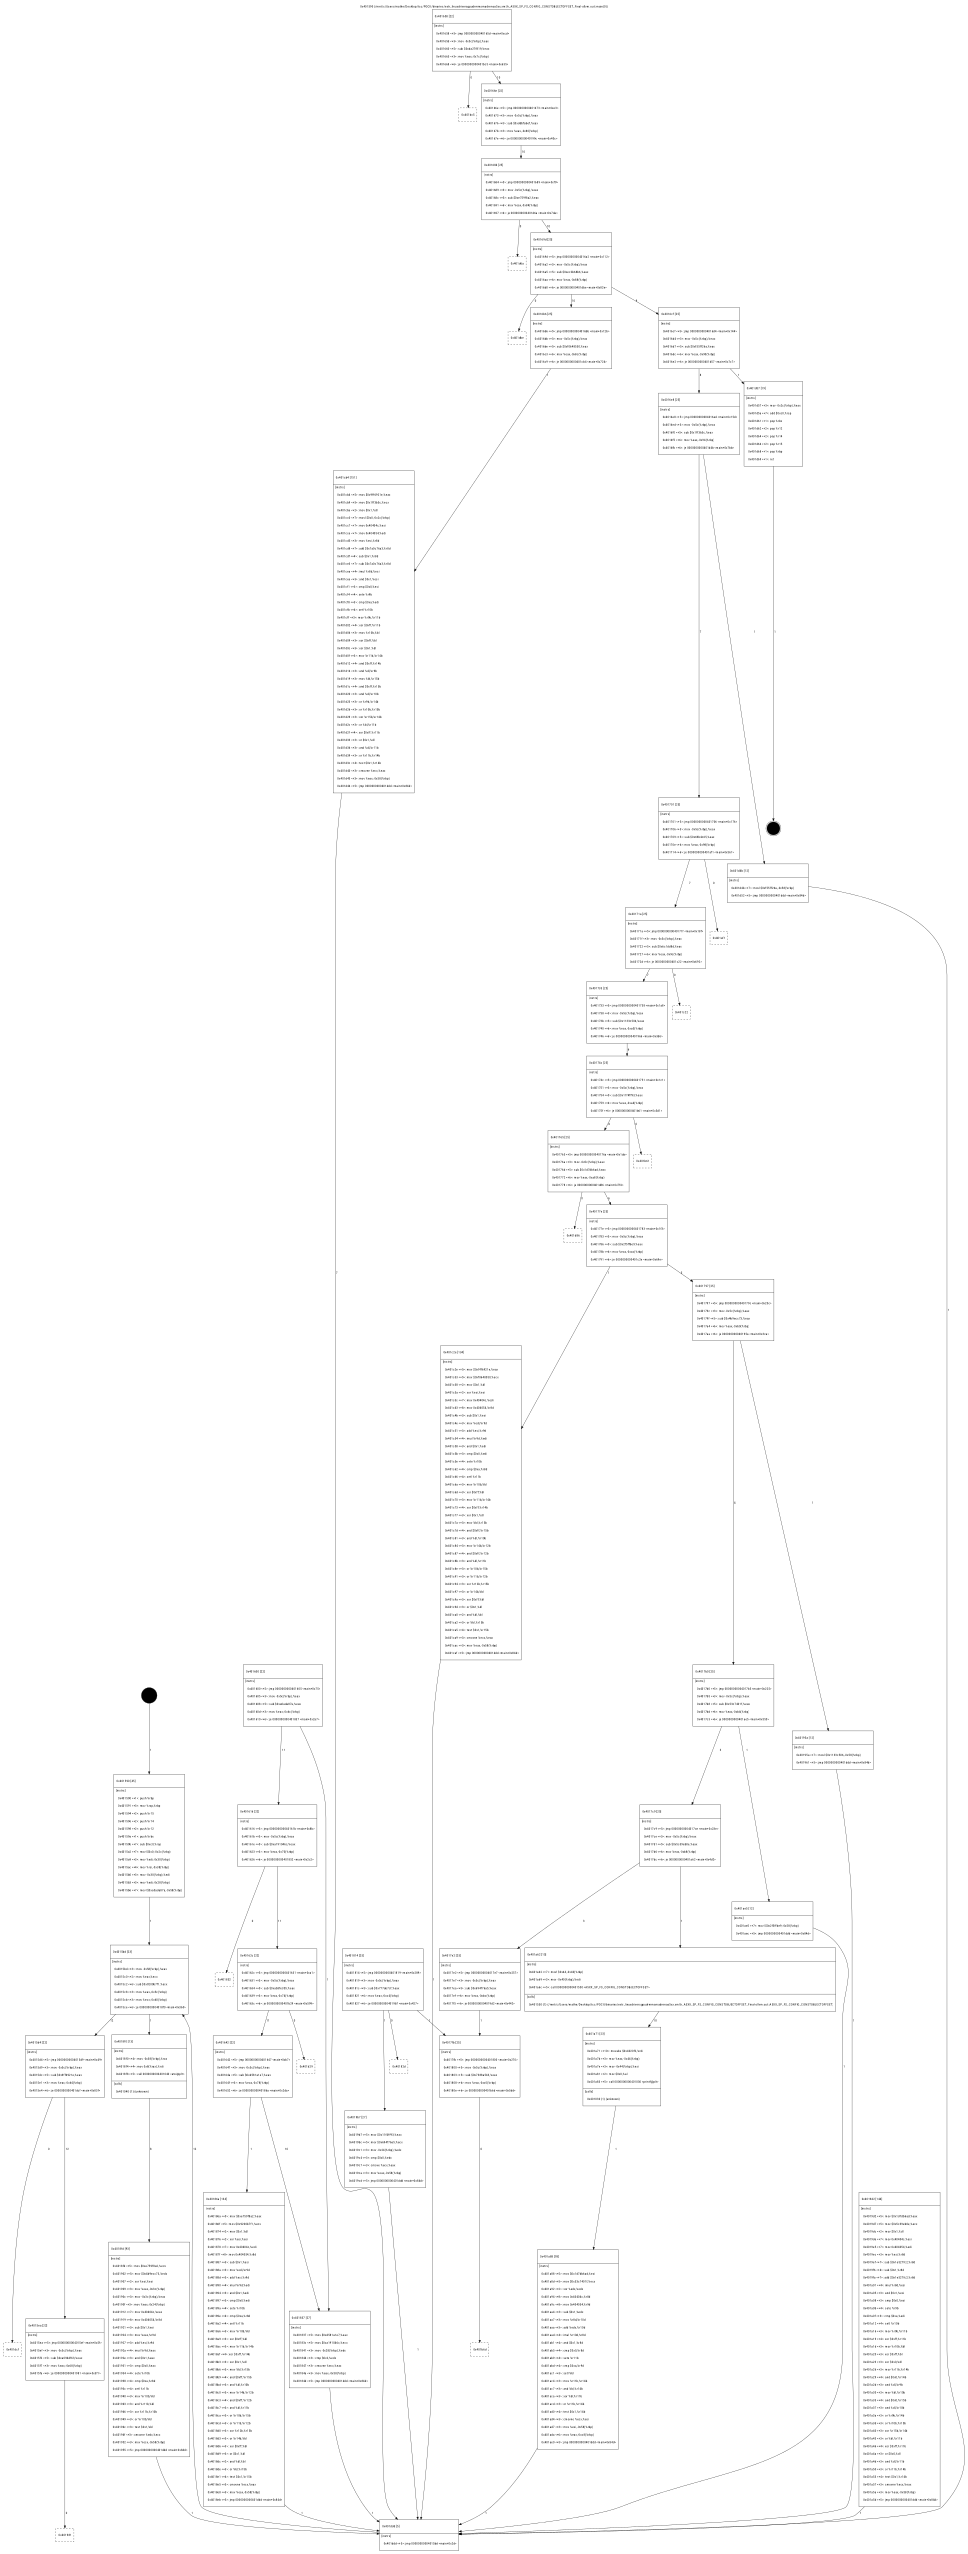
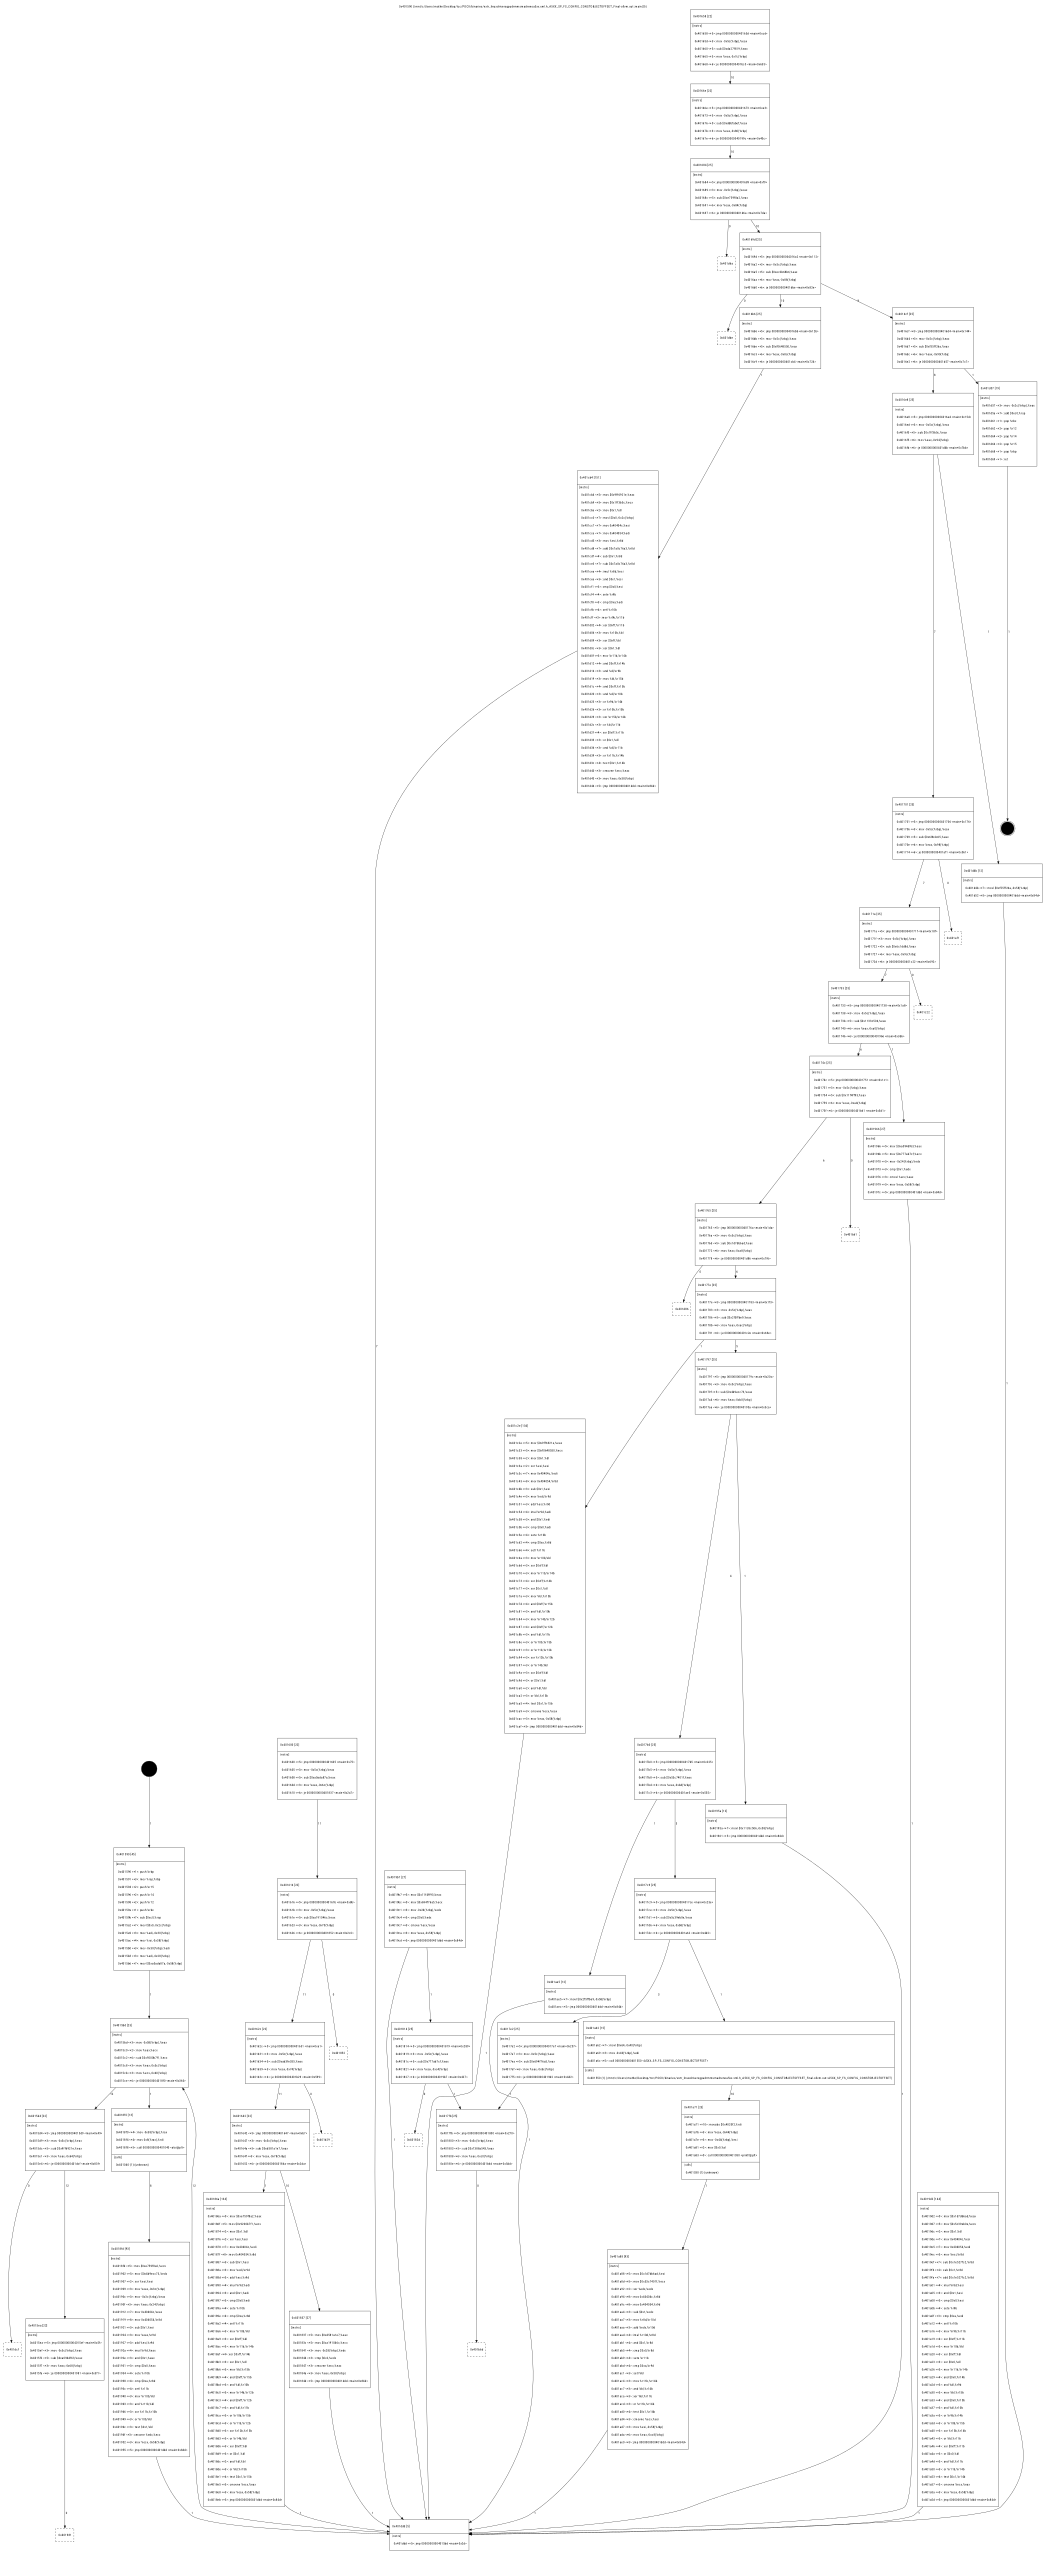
node "0x401bc5": removed
node "0x401966 [27]": added
edge "0x401600 [22]" -> "0x401837 [27]": removed, label "1"
edge "0x401814 [25]" -> "0x4019b7 [27]": reversed
